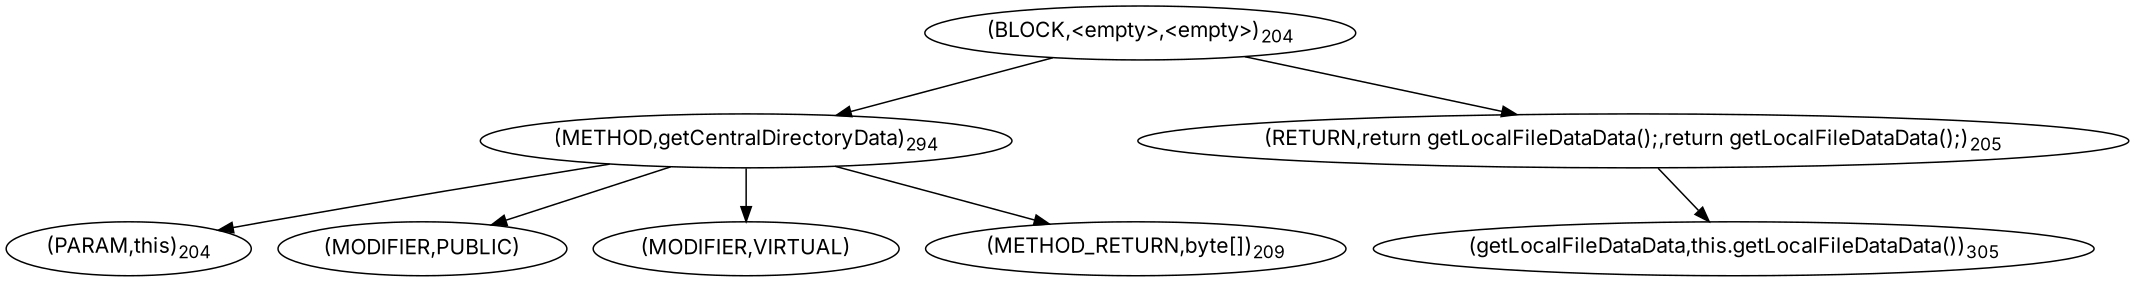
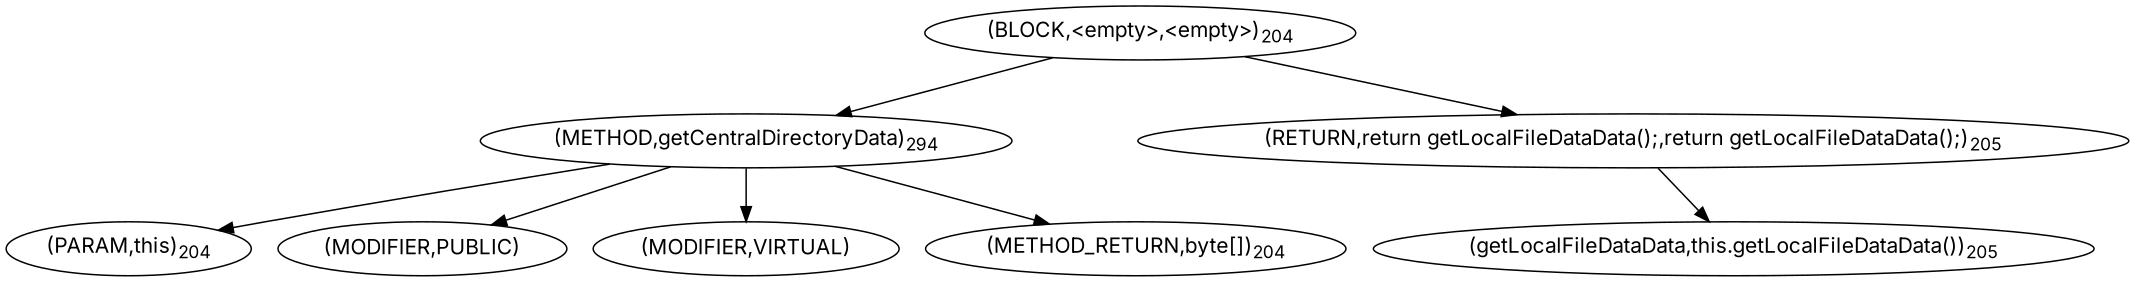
node "(METHOD_RETURN,byte[])": text "209" -> "204"
node "(getLocalFileDataData,this.getLocalFileDataData())": text "305" -> "205"
